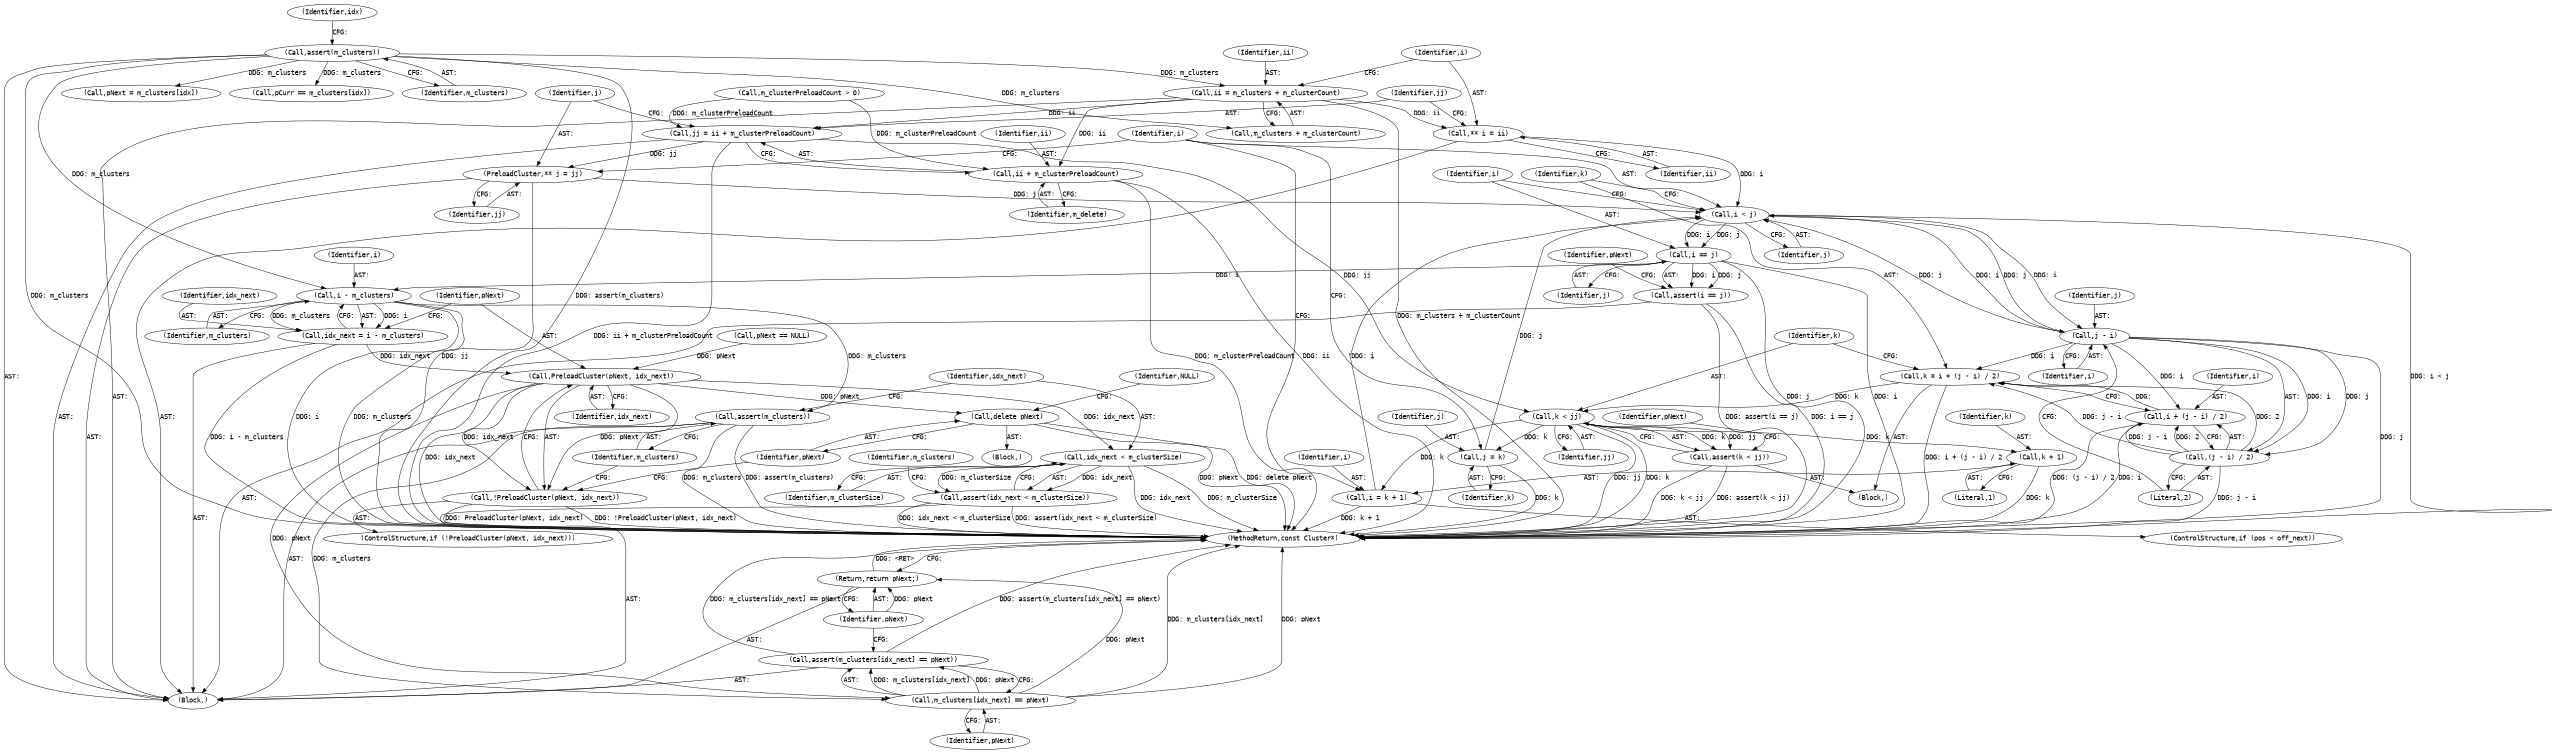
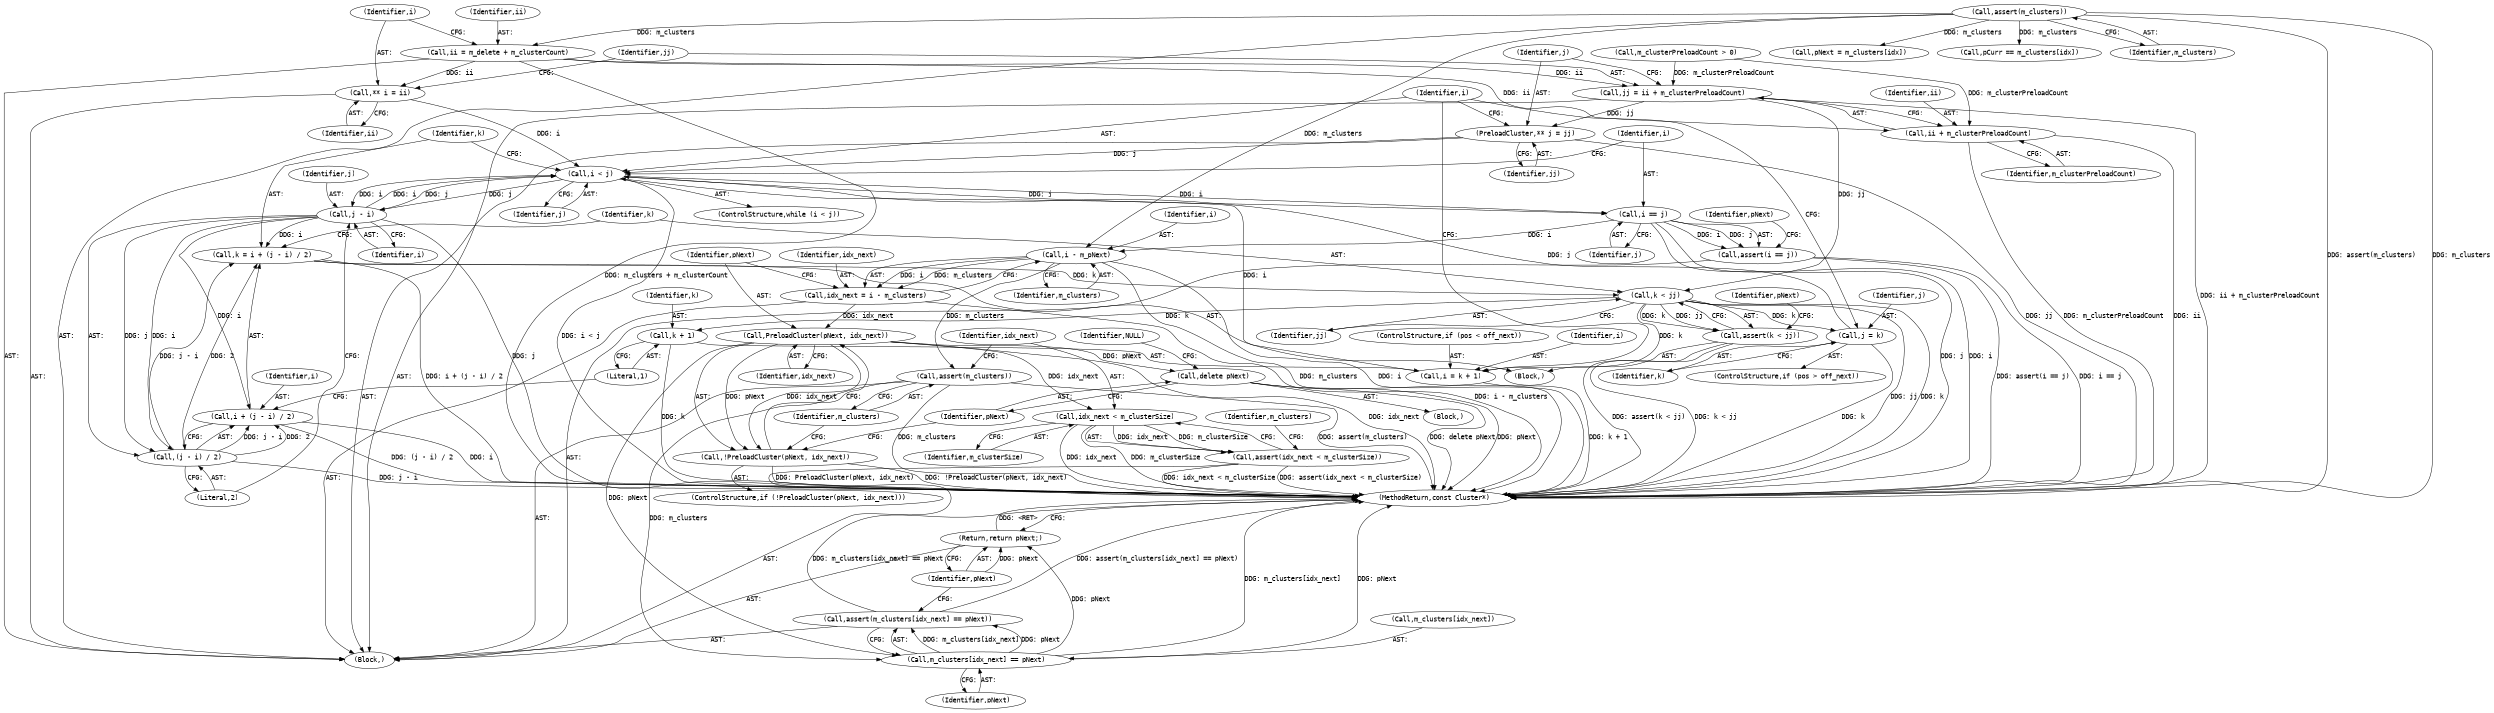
node "(Identifier,idx)": removed
node "(Call,ii = m_clusters + m_clusterCount)": label "(Call,ii = m_clusters + m_clusterCount)" -> "(Call,ii = m_delete + m_clusterCount)"
node "(Call,m_clusters + m_clusterCount)": removed
node "(ControlStructure,while (i < j))": added
node "(Identifier,m_delete)": label "(Identifier,m_delete)" -> "(Identifier,m_clusterPreloadCount)"
node "(Call,i - m_clusters)": label "(Call,i - m_clusters)" -> "(Call,i - m_pNext)"
node "(Call,pNext == NULL)": removed
node "(ControlStructure,if (pos > off_next))": added
edge "(Call,k = i + (j - i) / 2)" -> "(Call,i + (j - i) / 2)": now "(Literal,1)" -> "(Call,i + (j - i) / 2)"
edge "(Call,i + (j - i) / 2)" -> "(Call,k = i + (j - i) / 2)": label "DDG: " -> "AST: "
edge "(Call,i = k + 1)" -> "(ControlStructure,if (pos < off_next))": reversed
node "(Call,m_clusters[idx_next])": added
